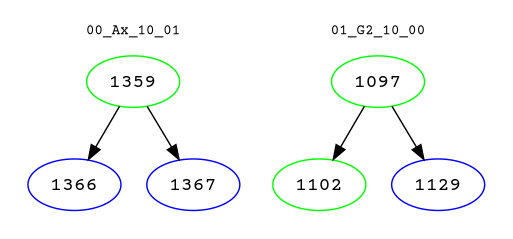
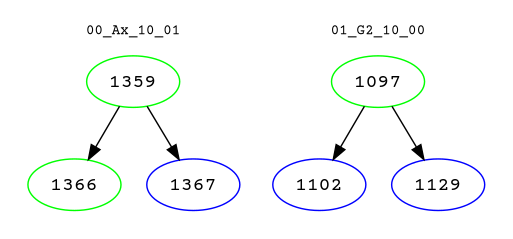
node "1366": color blue -> green
node "1102": color green -> blue
